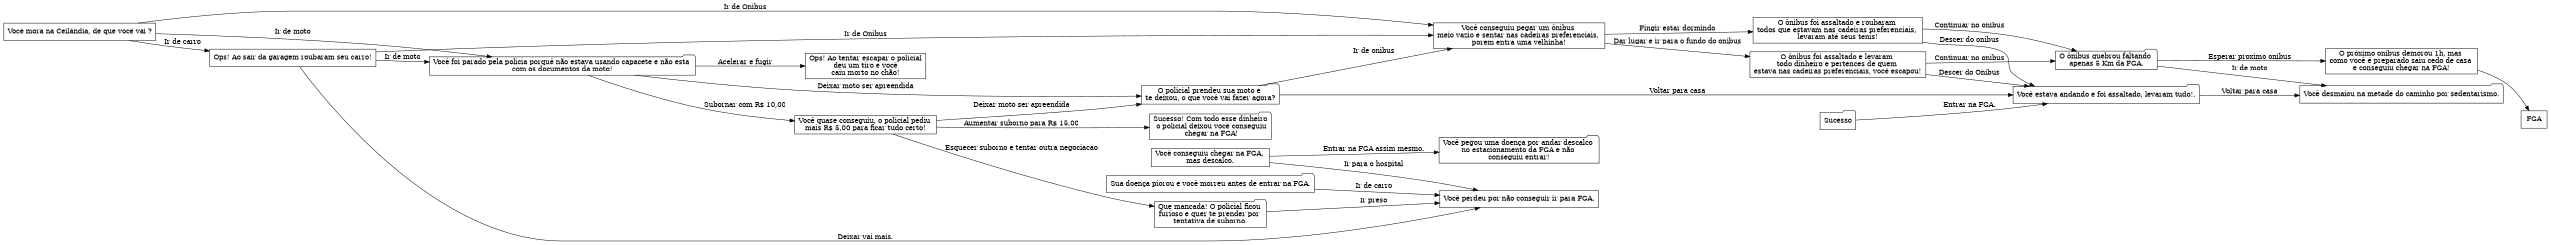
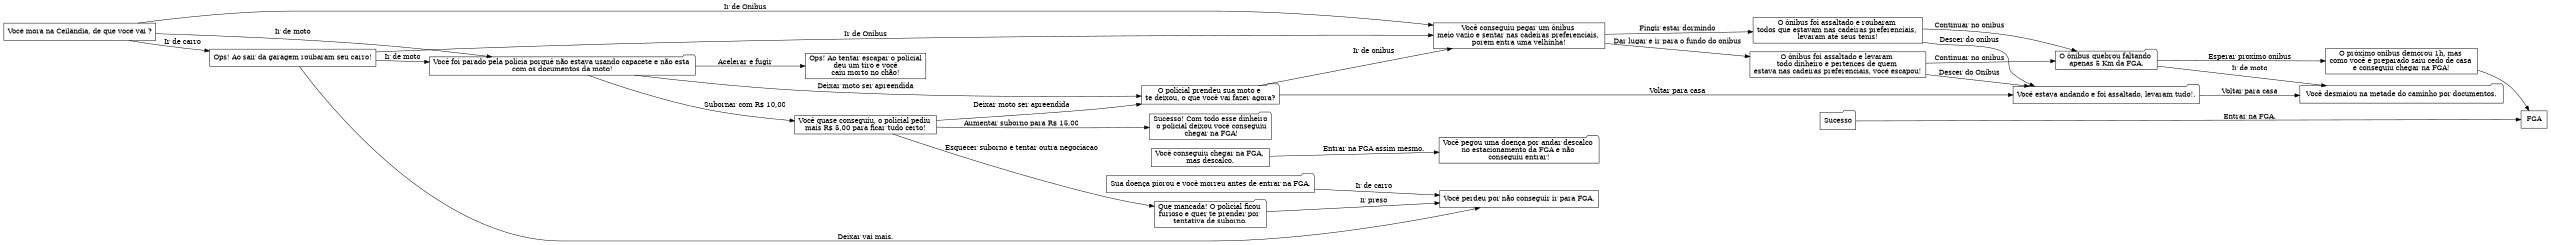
node "Você desmaiou na metade do caminho por sedentarismo.": label "Você desmaiou na metade do caminho por sedentarismo." -> "Você desmaiou na metade do caminho por documentos."
edge "Sucesso" -> "Você estava andando e foi assaltado, levaram tudo!.": now "Sucesso" -> "FGA"
edge "Você conseguiu chegar na FGA, mas descalco." -> "Você perdeu por não conseguir ir para FGA.": removed, label "Ir para o hospital"
